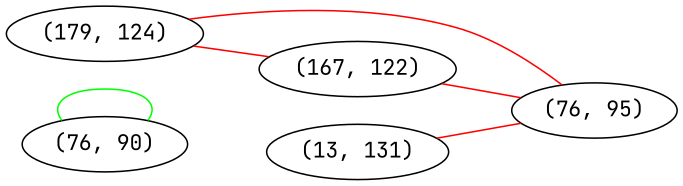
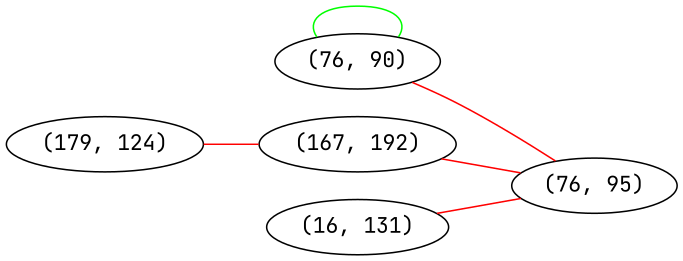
edge "(179, 124)" -- "(76, 95)": now "(76, 90)" -- "(76, 95)"
node "(167, 122)": label "(167, 122)" -> "(167, 192)"
node "(13, 131)": label "(13, 131)" -> "(16, 131)"
